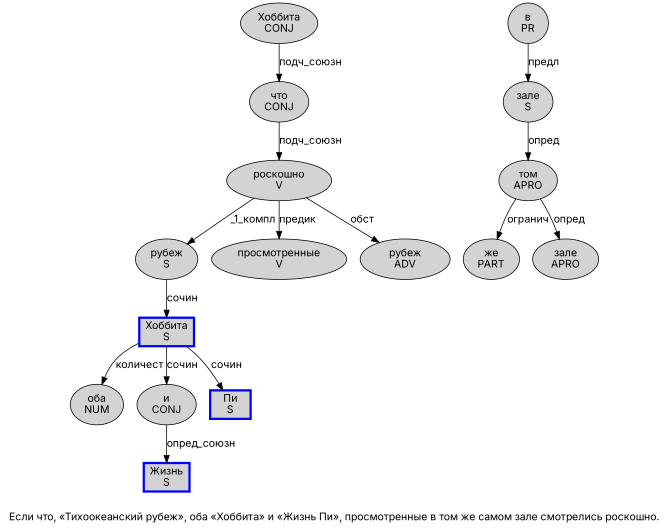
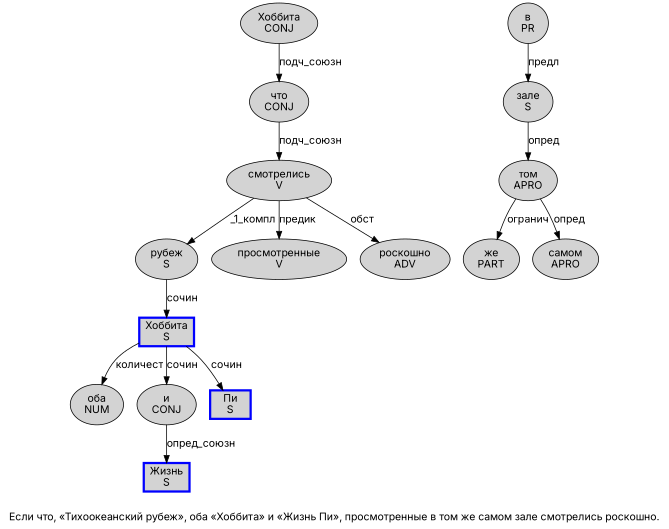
node "роскошно V": label "роскошно V" -> "смотрелись V"
node "рубеж ADV": label "рубеж ADV" -> "роскошно ADV"
node "зале APRO": label "зале APRO" -> "самом APRO"
